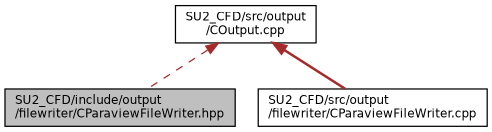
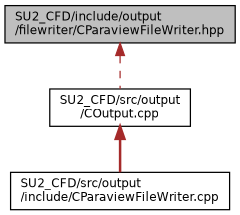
edge "SU2_CFD/include/output /filewriter/CParaviewFileWriter.hpp" -> "SU2_CFD/src/output /COutput.cpp": reversed
node "SU2_CFD/src/output /filewriter/CParaviewFileWriter.cpp": label "SU2_CFD/src/output /filewriter/CParaviewFileWriter.cpp" -> "SU2_CFD/src/output /include/CParaviewFileWriter.cpp"
